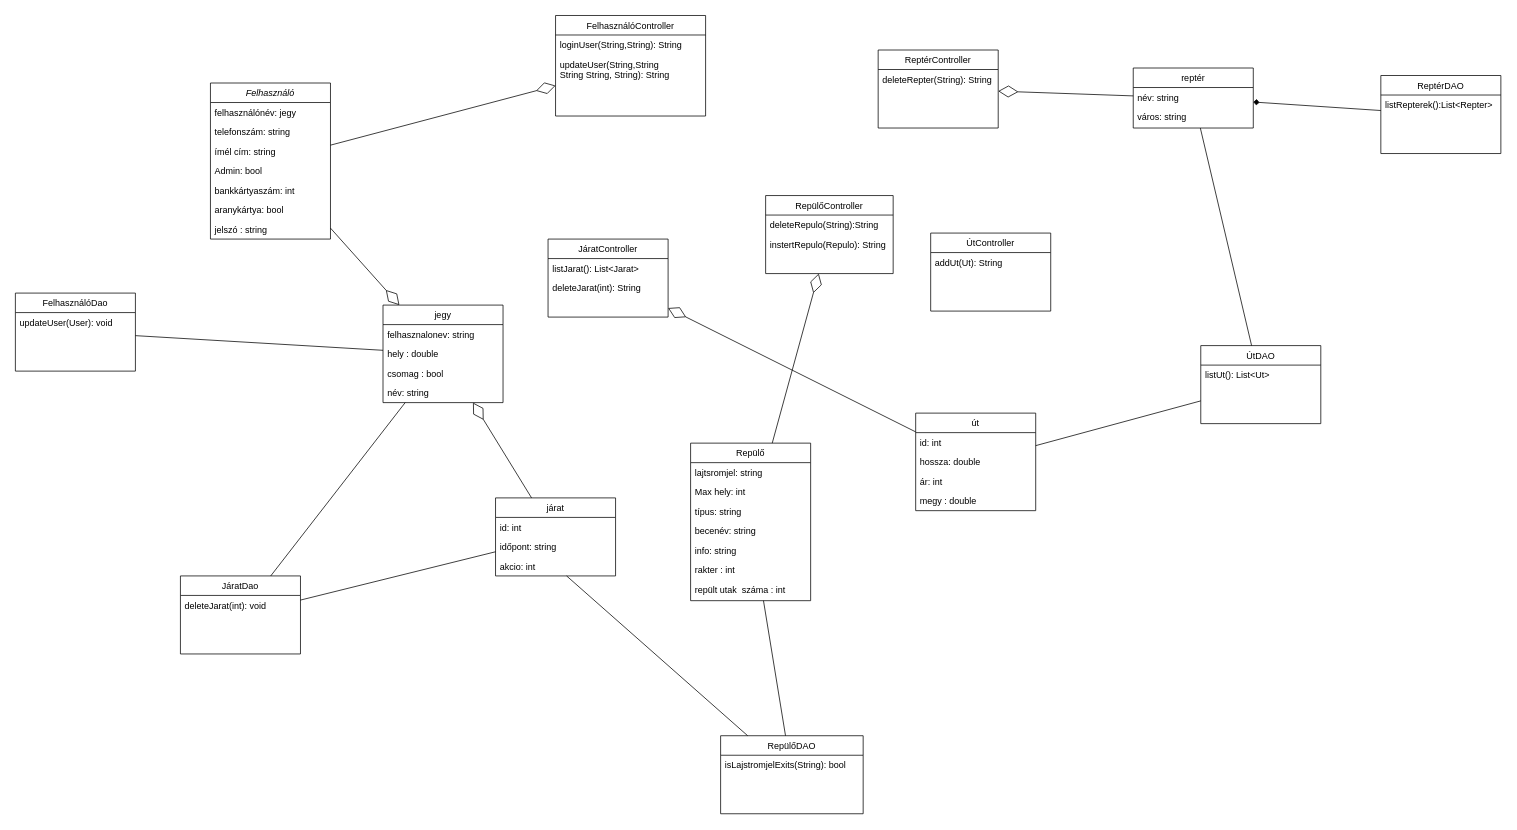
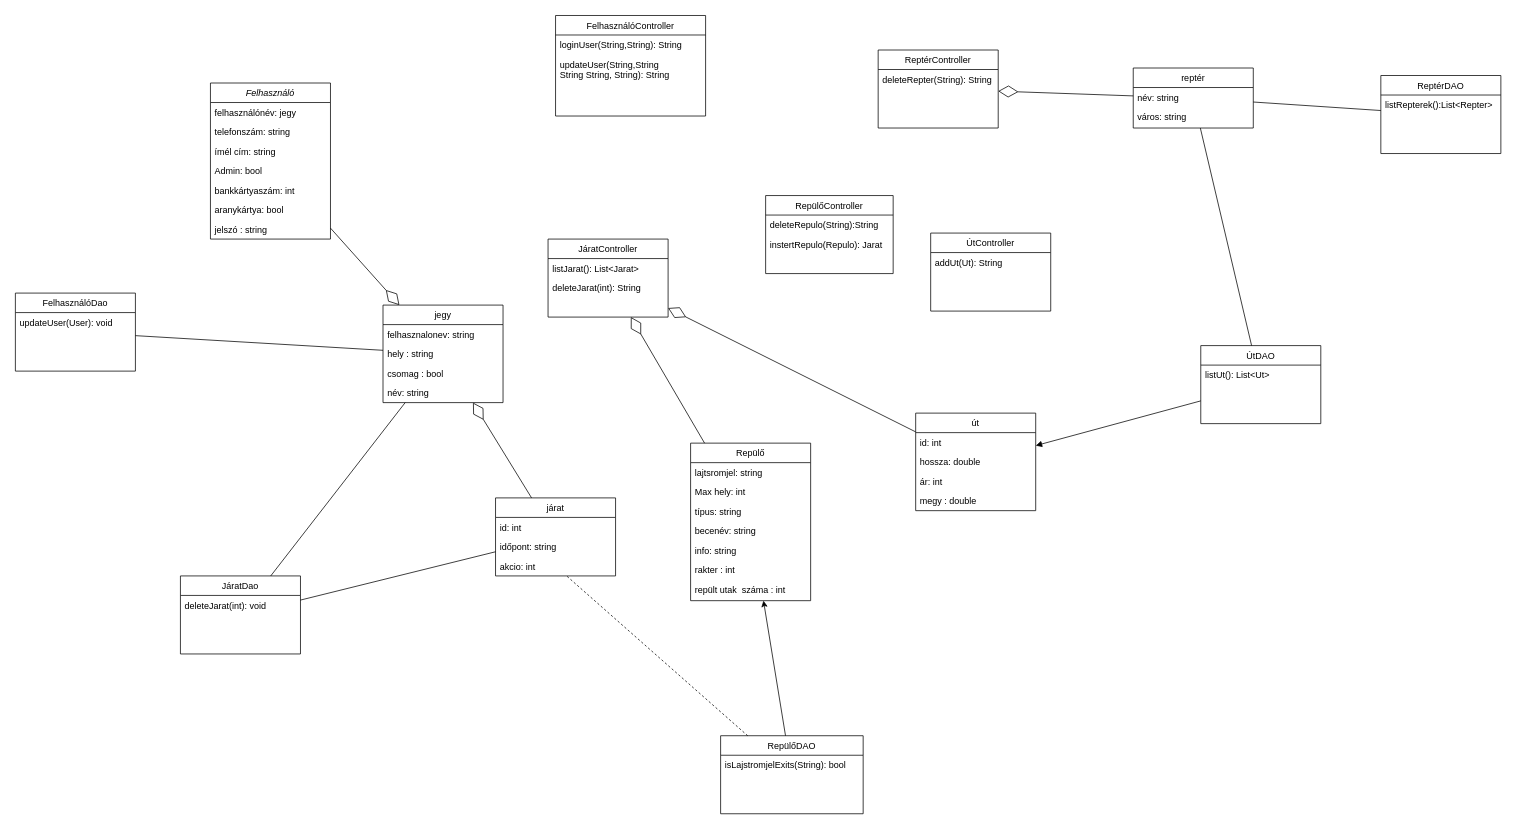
edge "ReptérDAO" -> "reptér": arrowhead diamond -> none
edge "Felhasználó" -> "FelhasználóController": removed
node "instertRepulo(Repulo): String": label "instertRepulo(Repulo): String" -> "instertRepulo(Repulo): Jarat"
node "hely : double": label "hely : double" -> "hely : string"
edge "Repülő" -> "RepülőController": removed
edge "Repülő" -> "JáratController": added
edge "ÚtDAO" -- "út": arrowhead none -> block
edge "Repülő" -- "RepülőDAO": arrowhead none -> classic
edge "akcio: int" -- "RepülőDAO": style solid -> dashed
